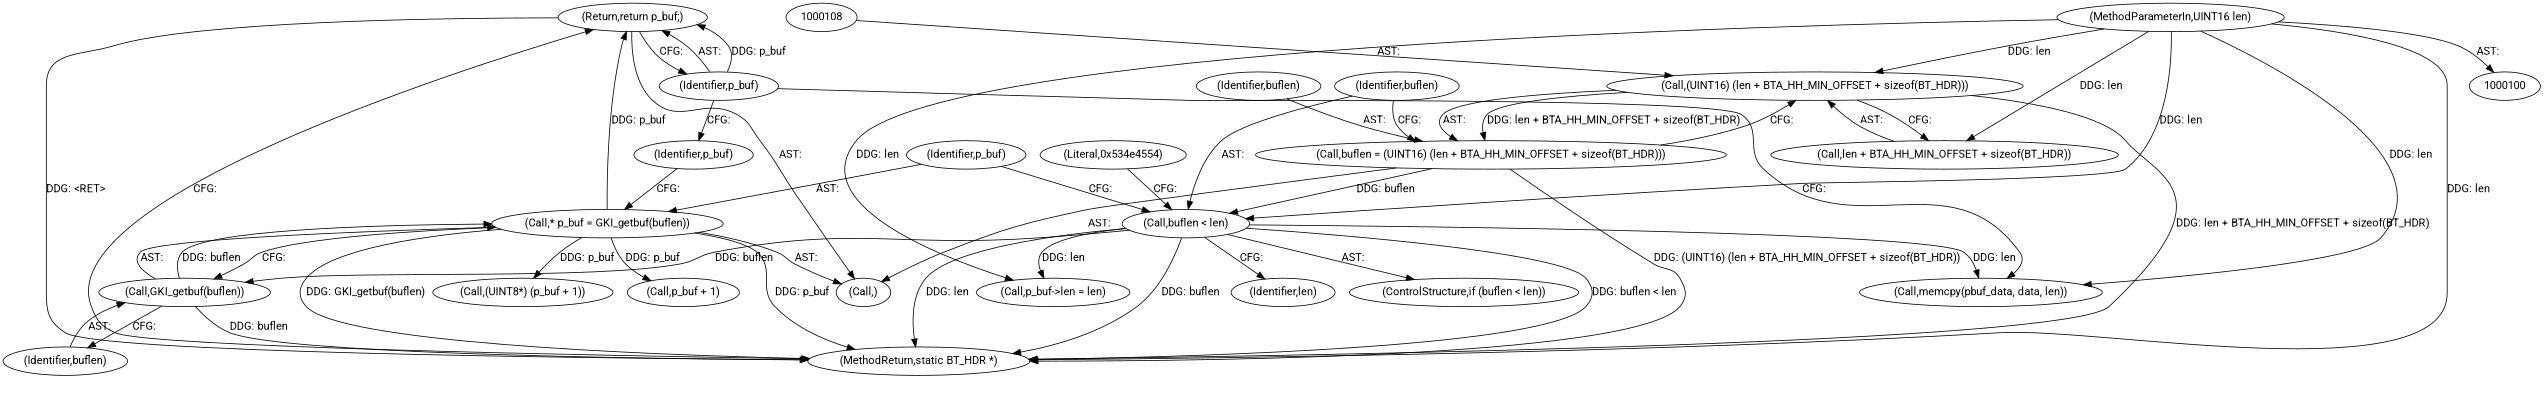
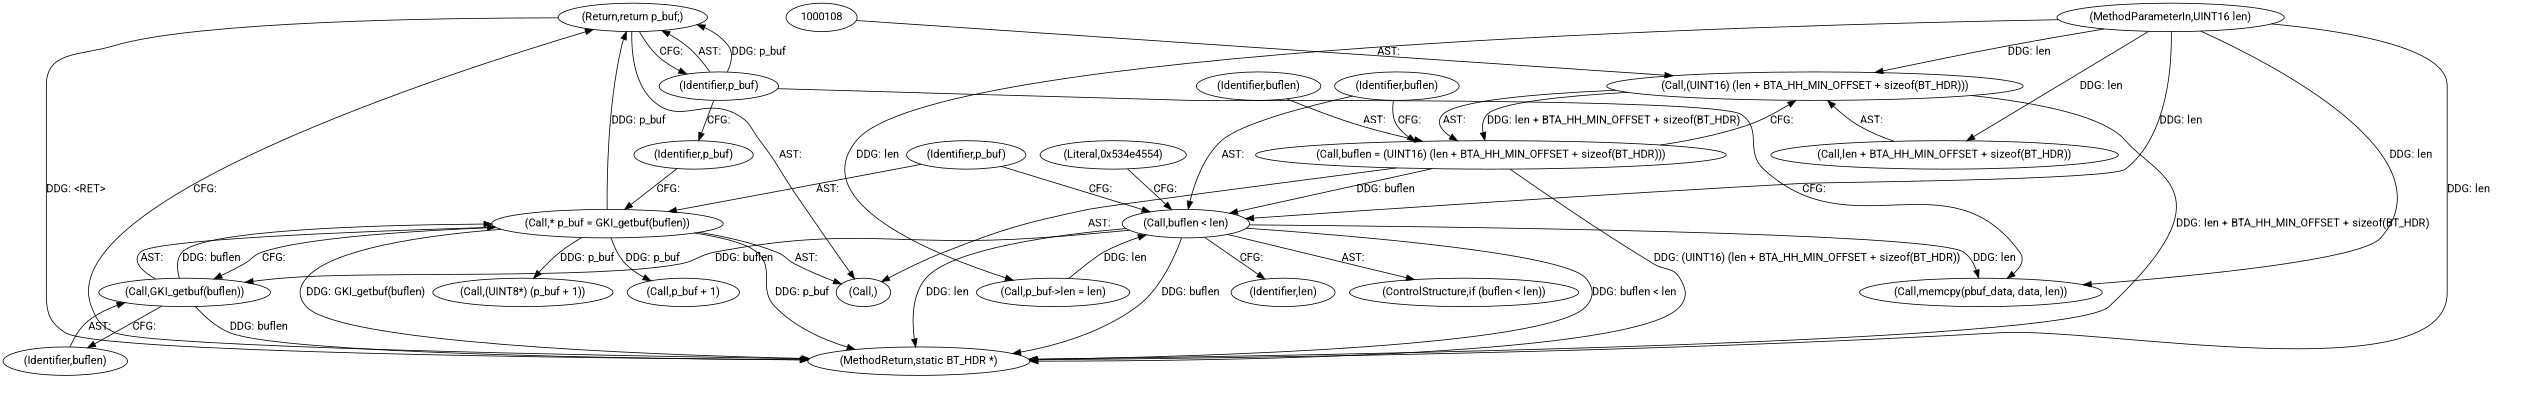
node "1000100": removed
edge "(Call,(UINT16) (len + BTA_HH_MIN_OFFSET + sizeof(BT_HDR)))" -> "(Call,len + BTA_HH_MIN_OFFSET + sizeof(BT_HDR))": removed, label "CFG:"
edge "(Call,buflen < len)" -> "(Call,p_buf->len = len)": reversed
